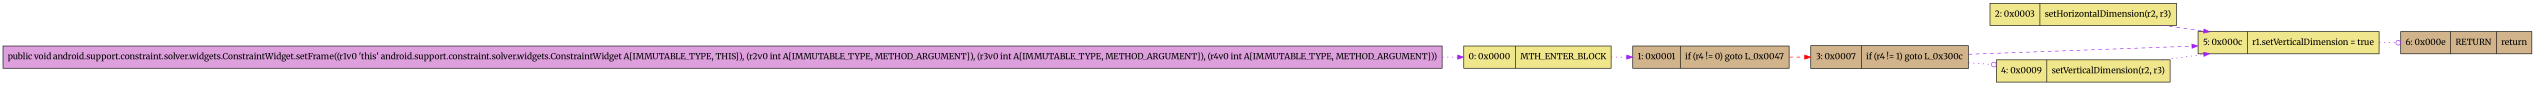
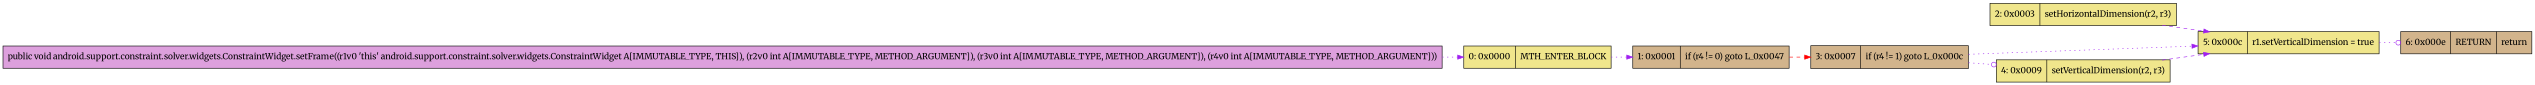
edge "3: 0x0007" -> "5: 0x000c": style dashed -> dotted
node "3: 0x0007": text "if (r4 != 1) goto L_0x300c" -> "if (r4 != 1) goto L_0x000c"
edge "4: 0x0009" -> "5: 0x000c": style dotted -> dashed
